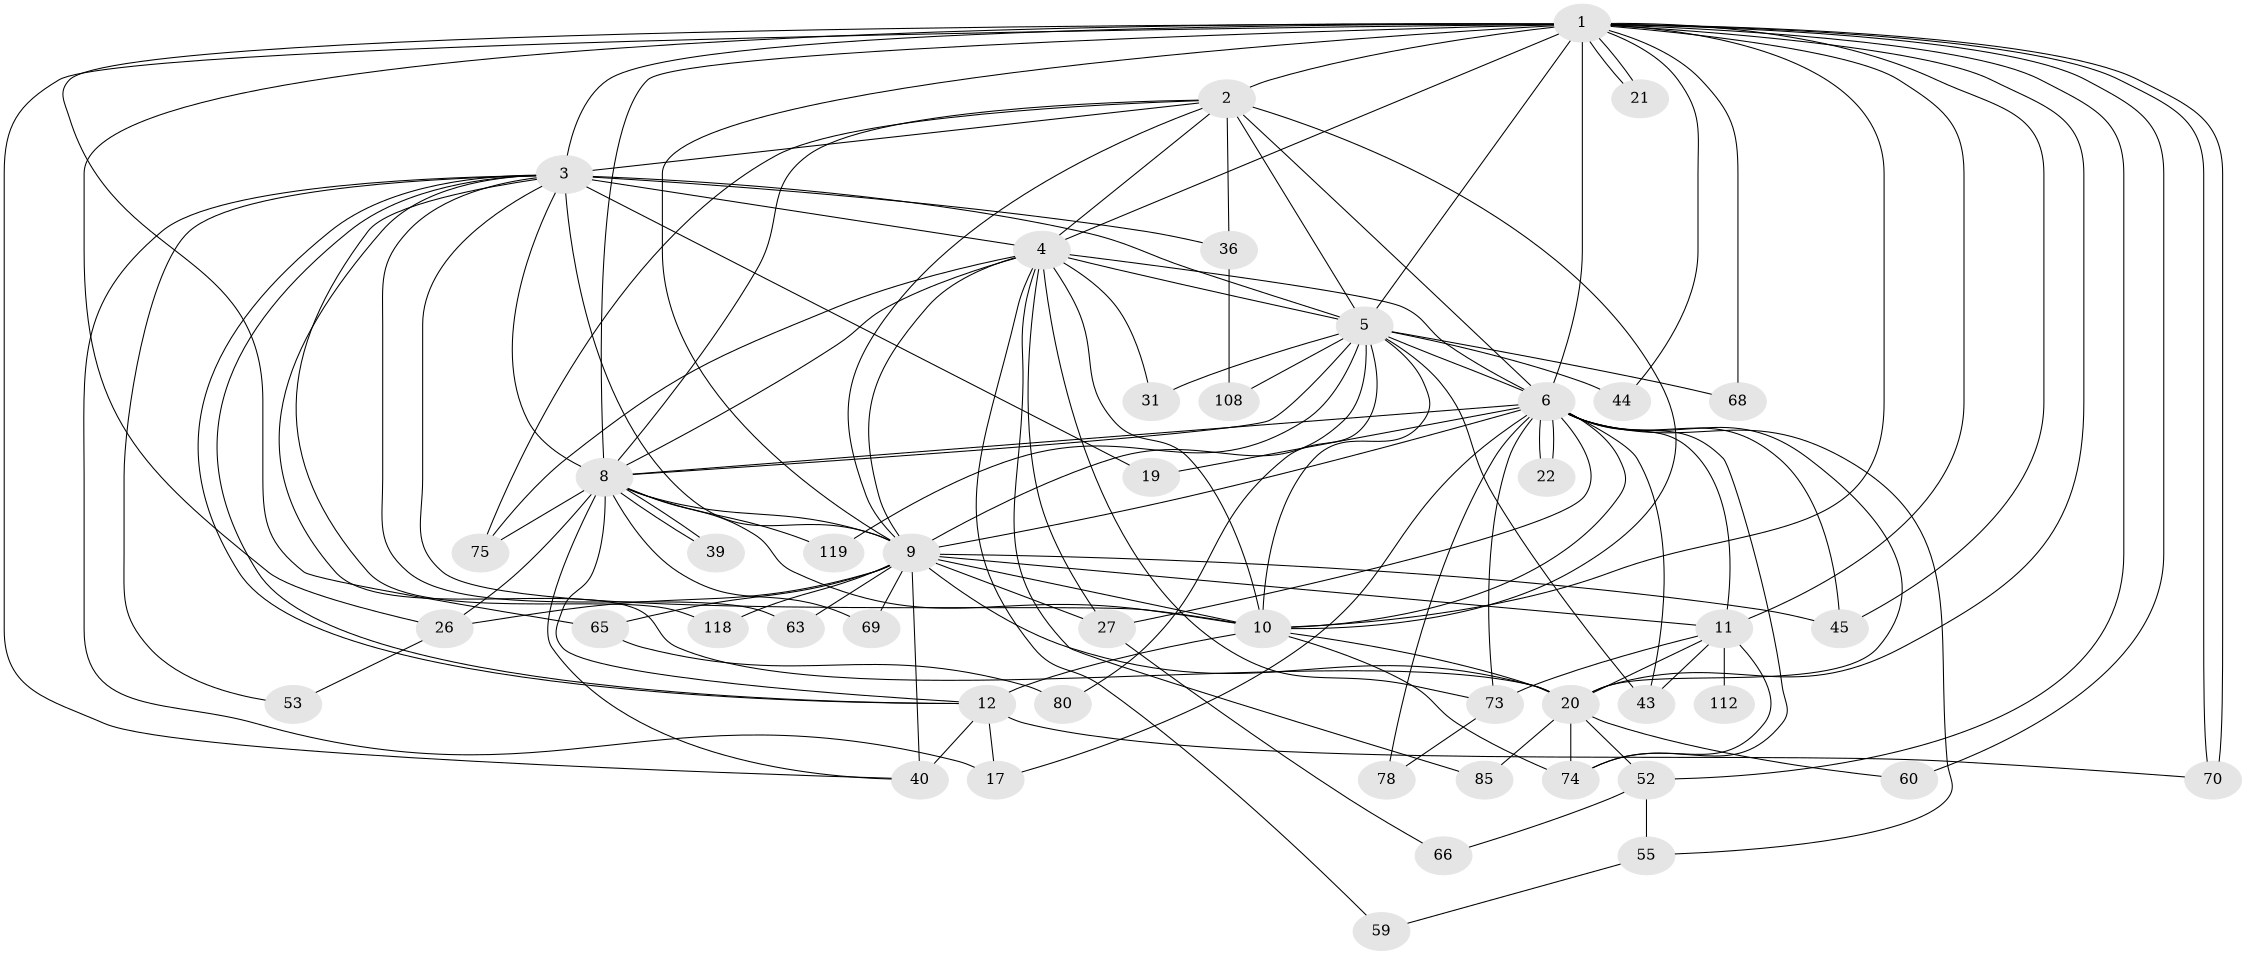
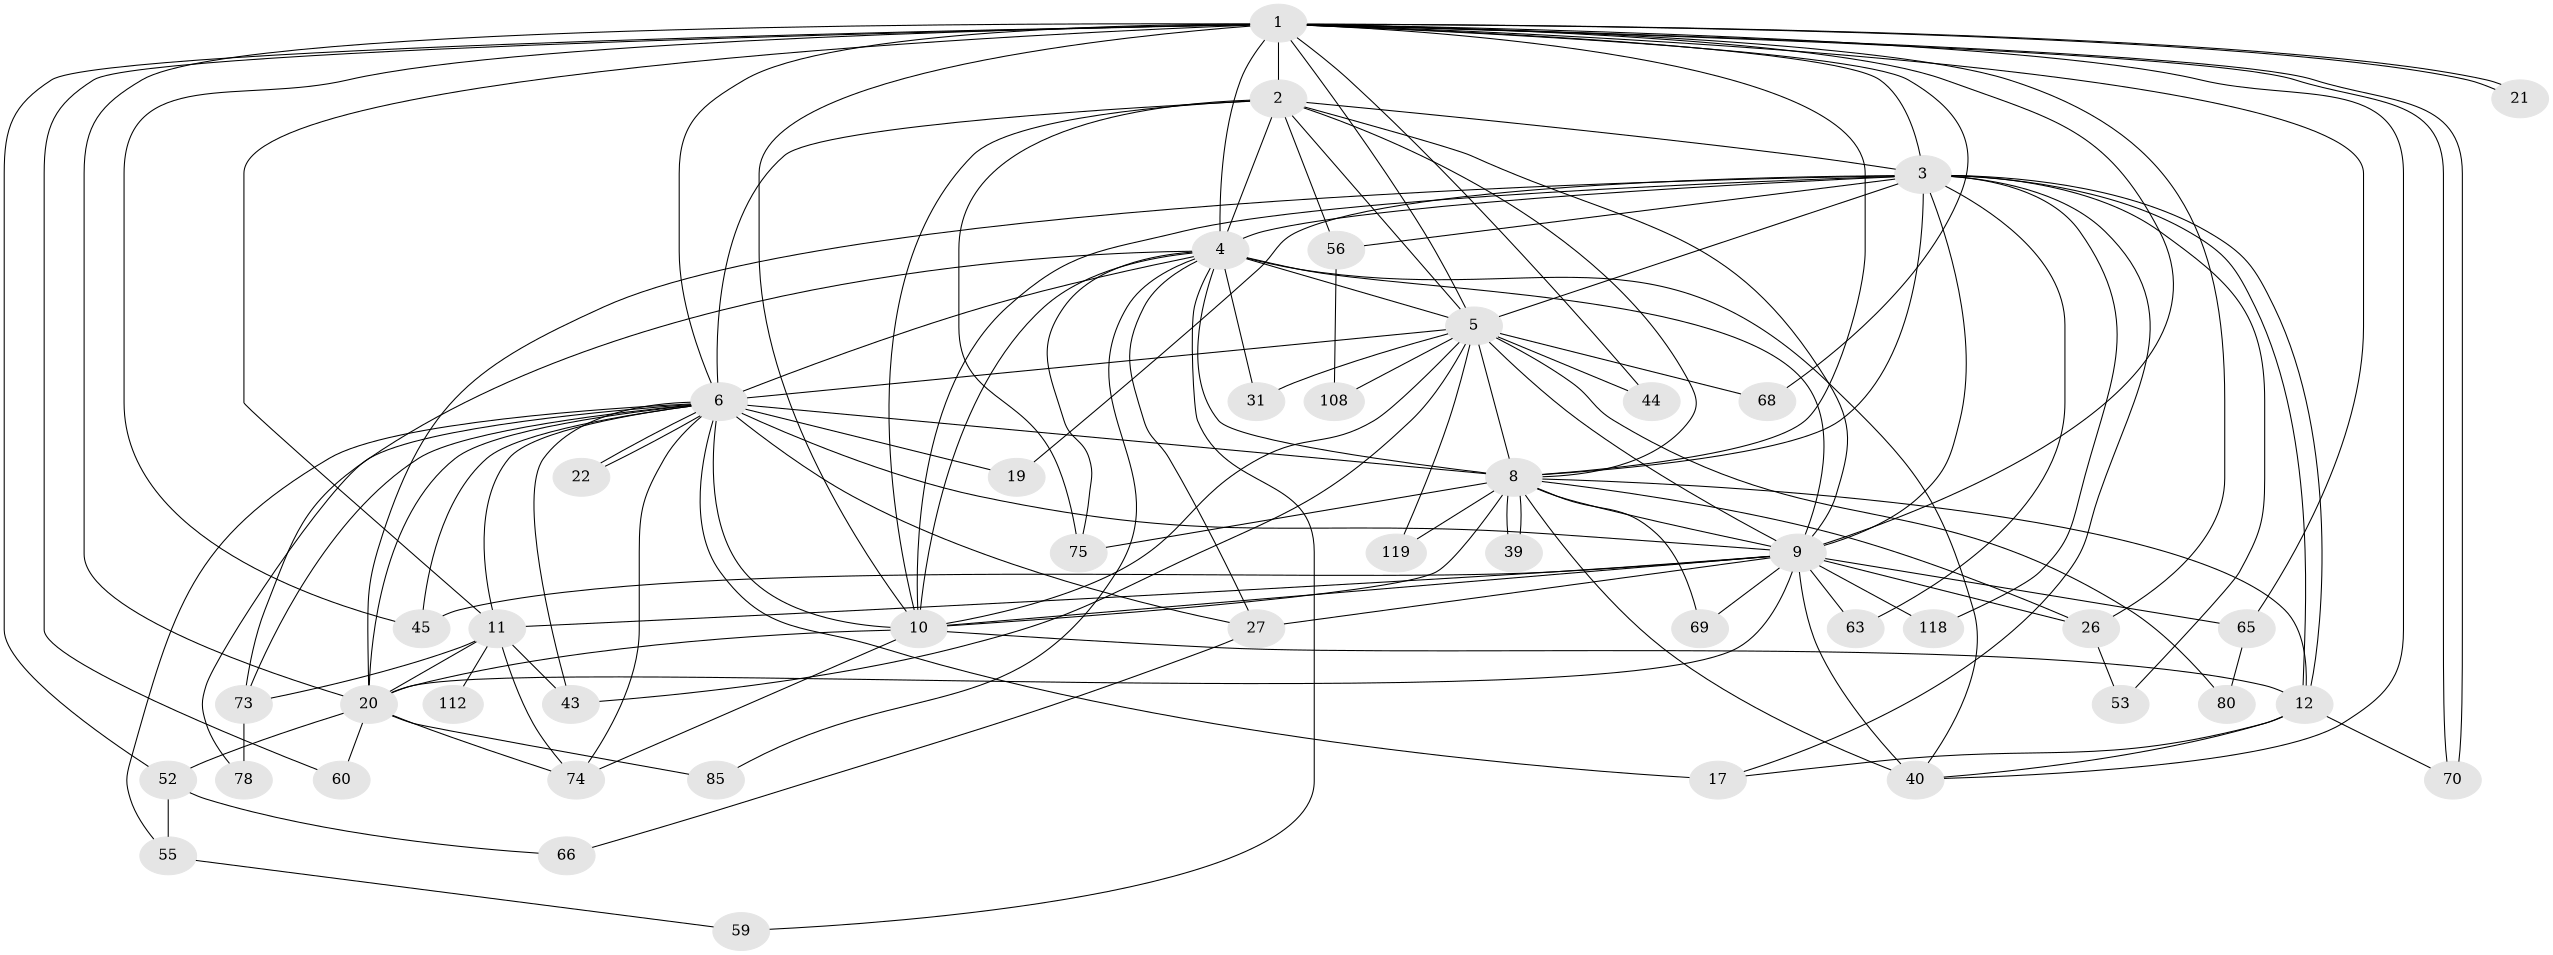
node "36": label "36" -> "56"
edge "4" -- "40": added
